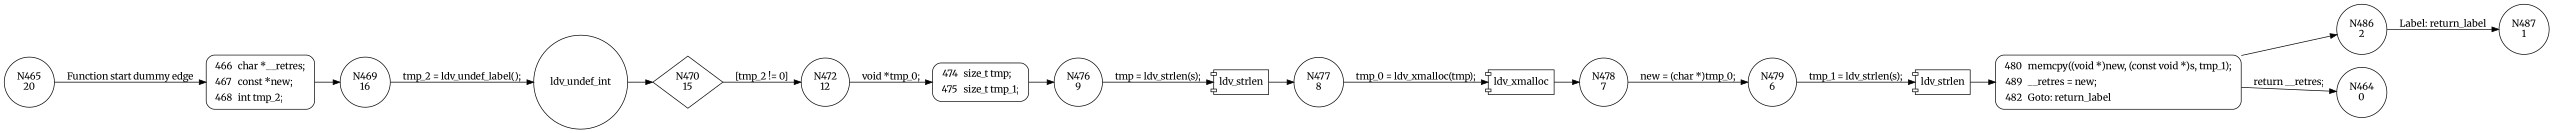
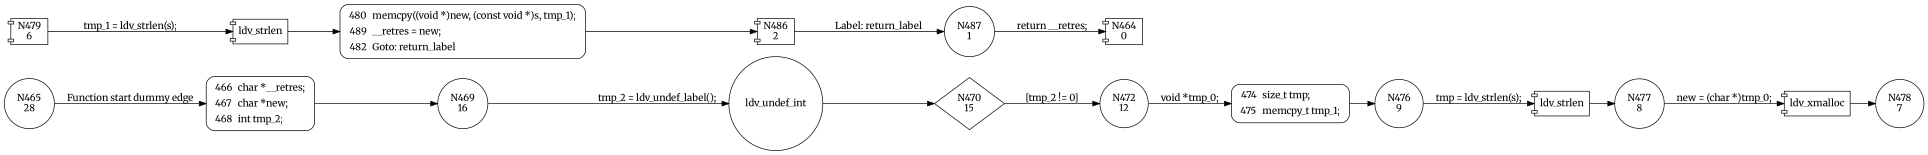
node "N486 2": shape circle -> component
edge "N477 8" -> "ldv_xmalloc": label "tmp_0 = ldv_xmalloc(tmp);" -> "new = (char *)tmp_0;"
node "N465 20": label "N465 20" -> "N465 28"
node "466": text "const *new;" -> "char *new;"
edge "N478 7" -> "N479 6": removed, label "new = (char *)tmp_0;"
node "N479 6": shape circle -> component
edge "480" -> "N464 0": now "N487 1" -> "N464 0"
node "474": text "size_t tmp_1;" -> "memcpy_t tmp_1;"
node "N464 0": shape circle -> component
